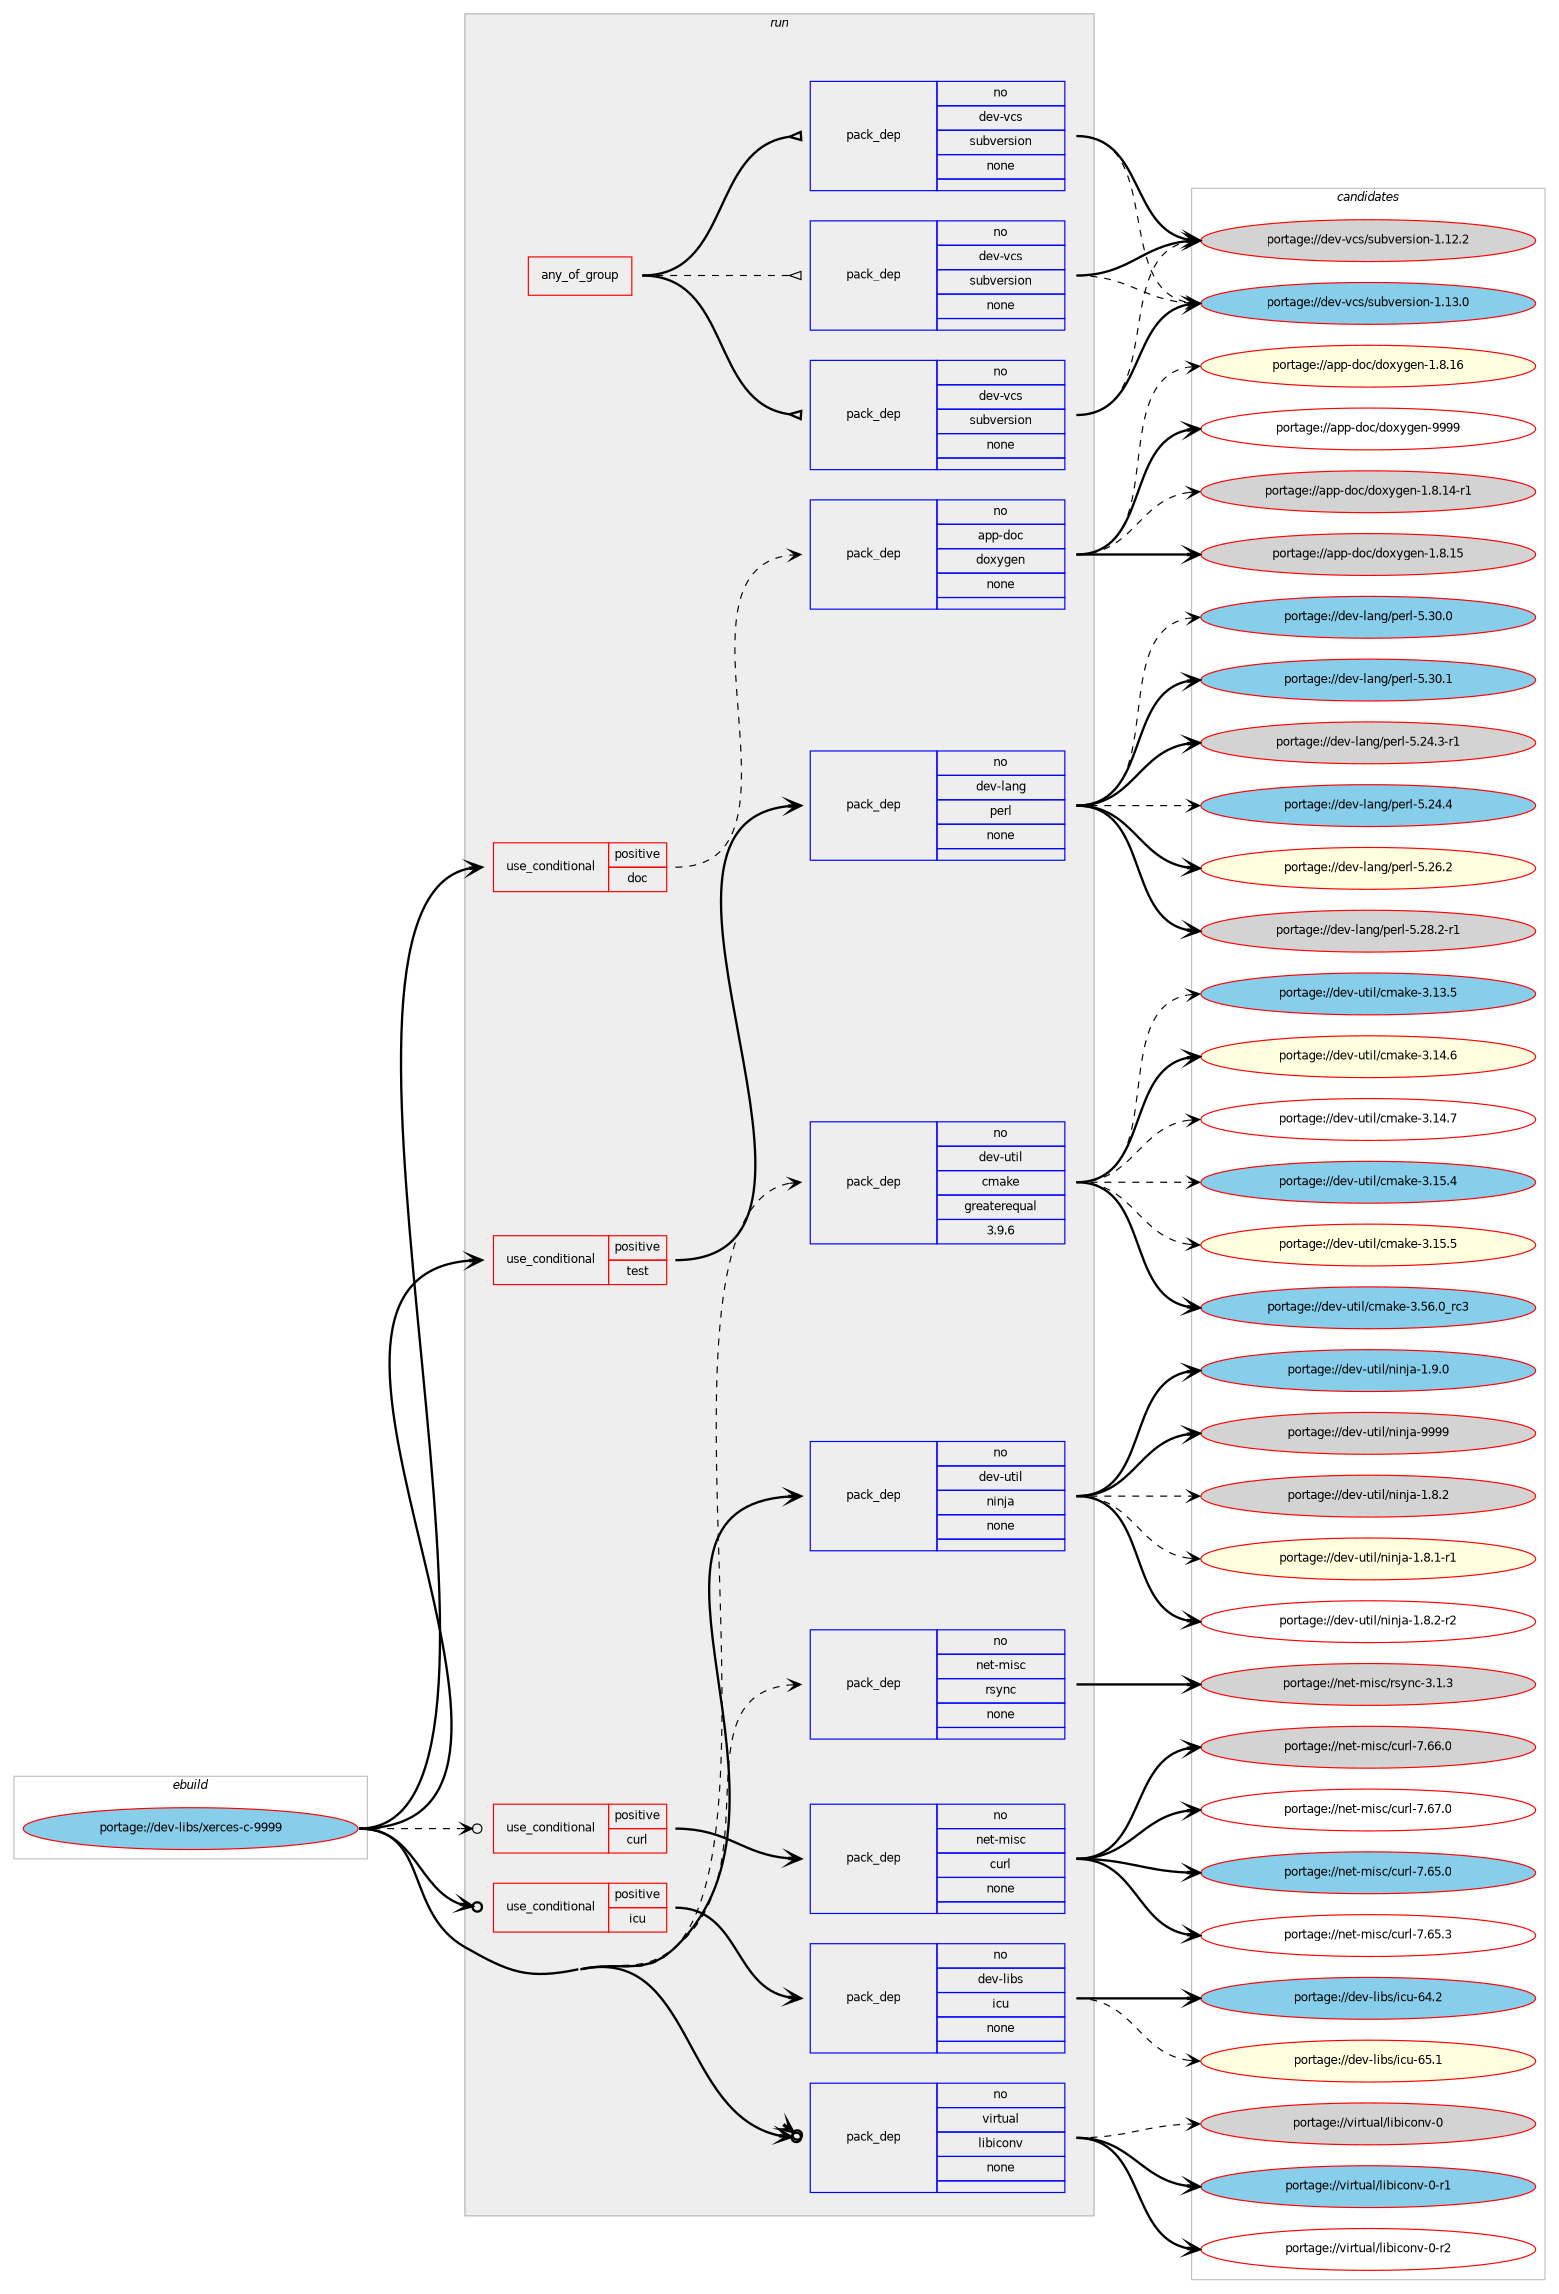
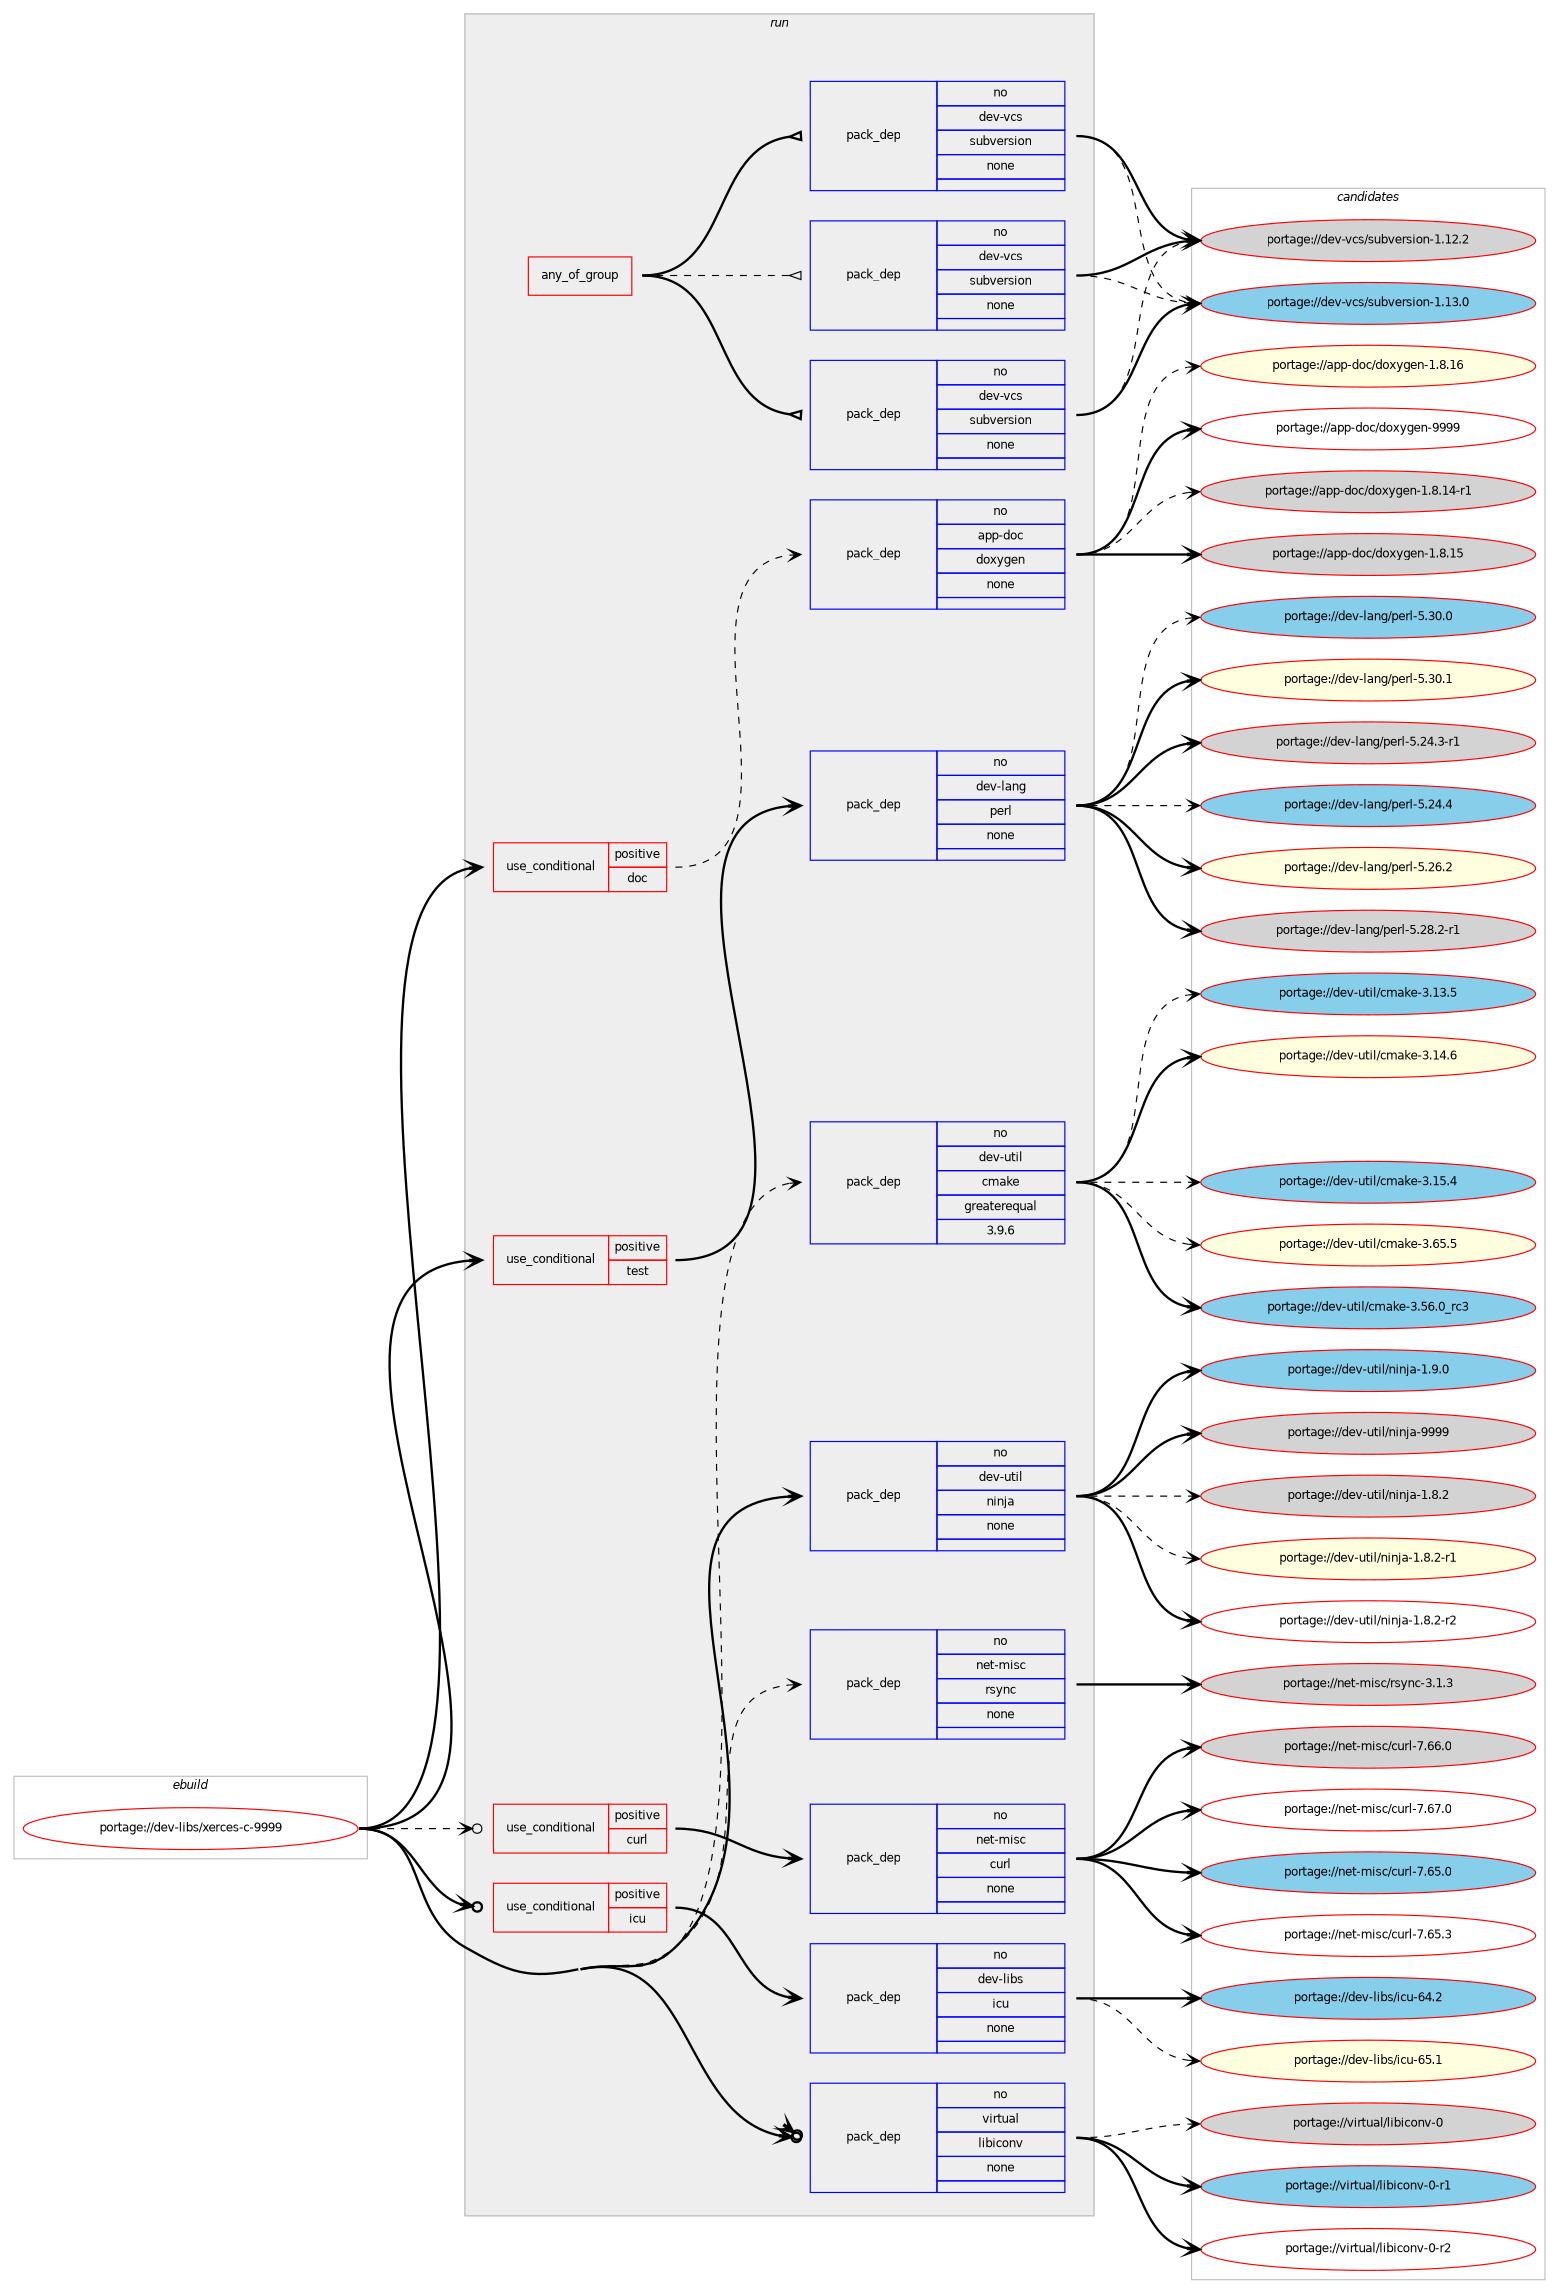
node "portage://dev-lang/perl-5.30.1": fillcolor skyblue -> lightyellow
node "portage://dev-util/cmake-3.14.7": removed
node "portage://dev-util/cmake-3.15.5": label "portage://dev-util/cmake-3.15.5" -> "portage://dev-util/cmake-3.65.5"
node "portage://dev-util/ninja-1.8.1-r1": label "portage://dev-util/ninja-1.8.1-r1" -> "portage://dev-util/ninja-1.8.2-r1"
node "portage://dev-libs/xerces-c-9999": fillcolor skyblue -> white
